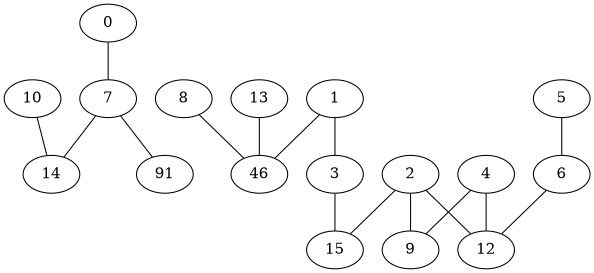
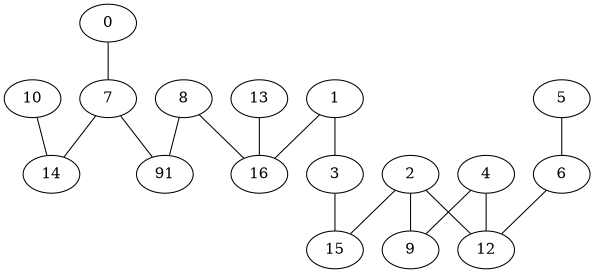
edge "8" -- "91": added
node "46": label "46" -> "16"
